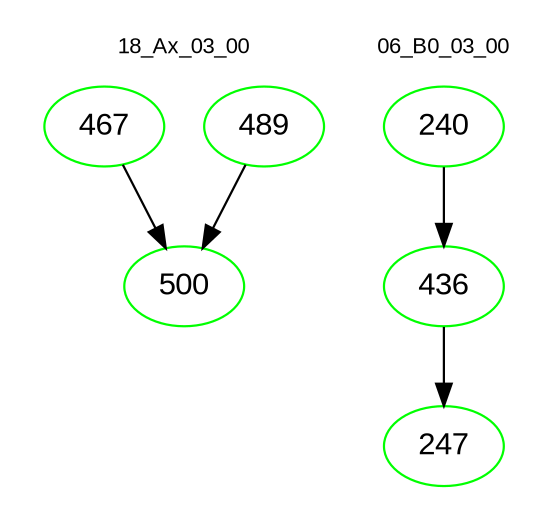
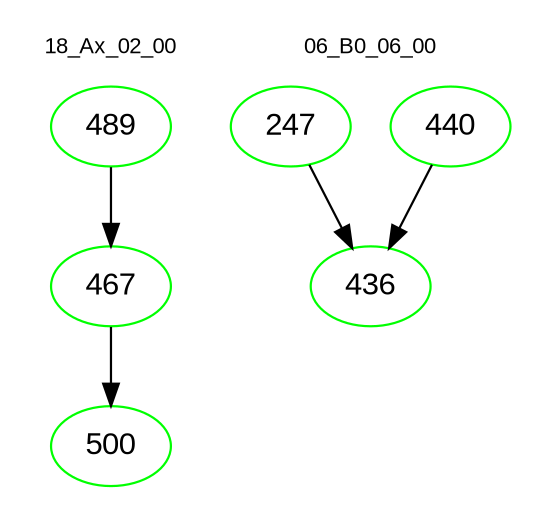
cluster "18_Ax_03_00": label "18_Ax_03_00" -> "18_Ax_02_00"
cluster "06_B0_03_00": label "06_B0_03_00" -> "06_B0_06_00"
node "240": label "240" -> "440"
edge "489" -> "500": now "489" -> "467"
edge "436" -> "247": reversed
